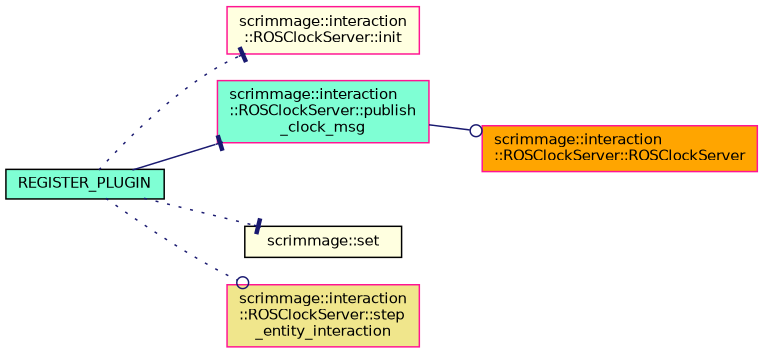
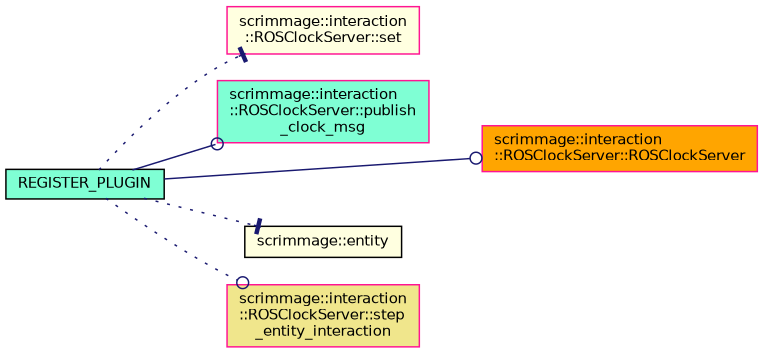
node "scrimmage::interaction ::ROSClockServer::init": label "scrimmage::interaction ::ROSClockServer::init" -> "scrimmage::interaction ::ROSClockServer::set"
edge "scrimmage::interaction ::ROSClockServer::publish _clock_msg" -> "scrimmage::interaction ::ROSClockServer::ROSClockServer": now "REGISTER_PLUGIN" -> "scrimmage::interaction ::ROSClockServer::ROSClockServer"
edge "REGISTER_PLUGIN" -> "scrimmage::interaction ::ROSClockServer::publish _clock_msg": arrowhead tee -> odot
node "scrimmage::set": label "scrimmage::set" -> "scrimmage::entity"
